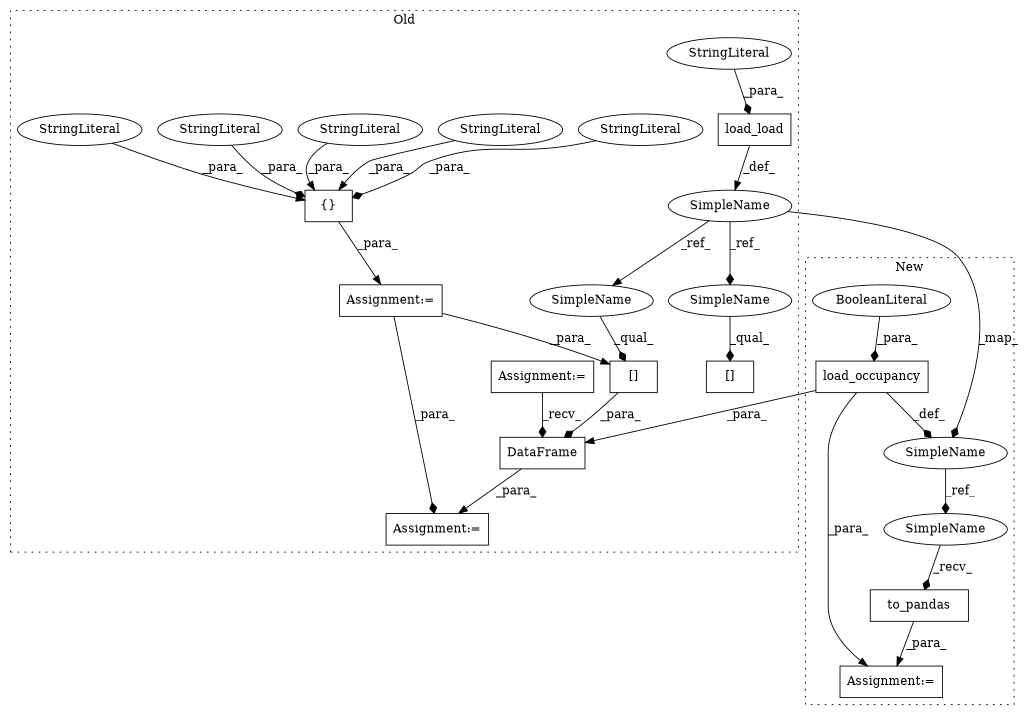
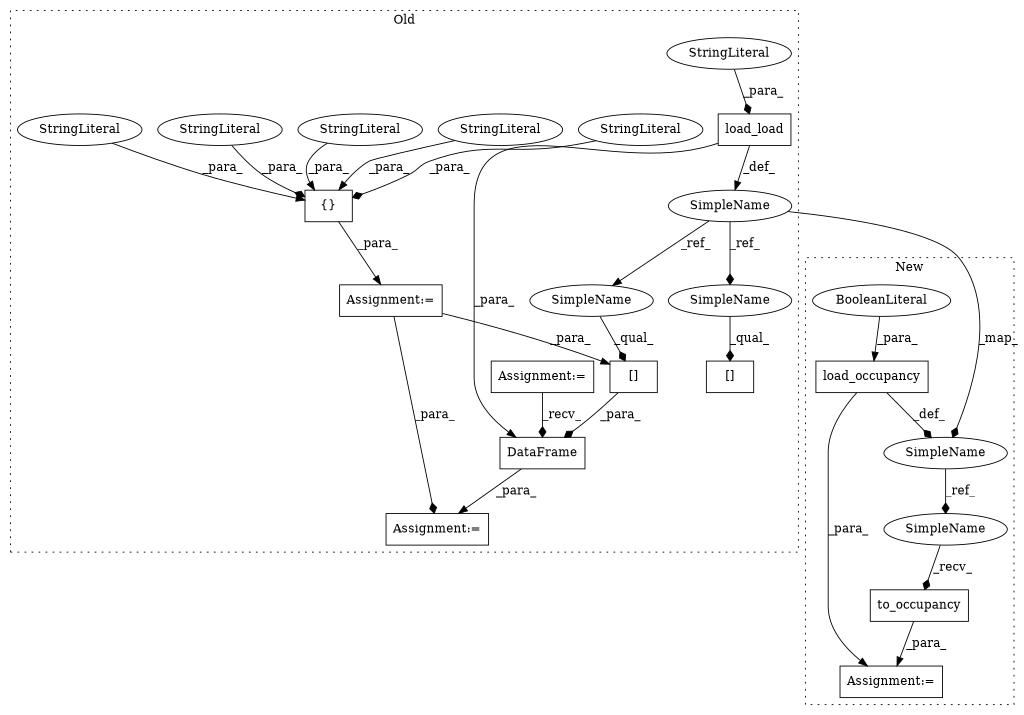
edge "BooleanLiteral" -> "load_occupancy": arrowhead diamond -> normal
edge "load_occupancy" -> "DataFrame": now "load_load" -> "DataFrame"
node "to_pandas": label "to_pandas" -> "to_occupancy"
